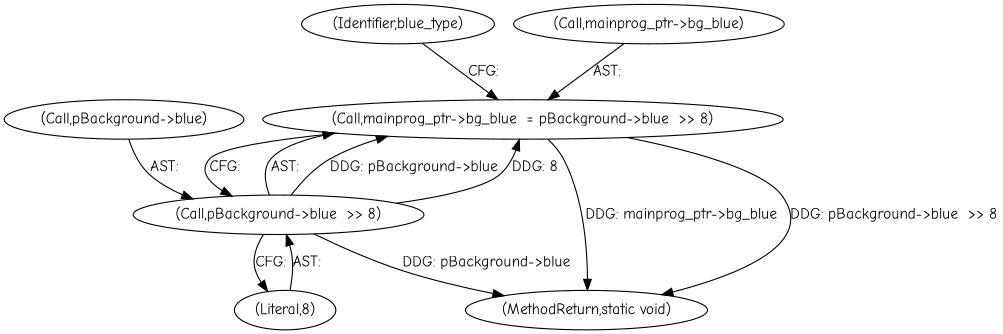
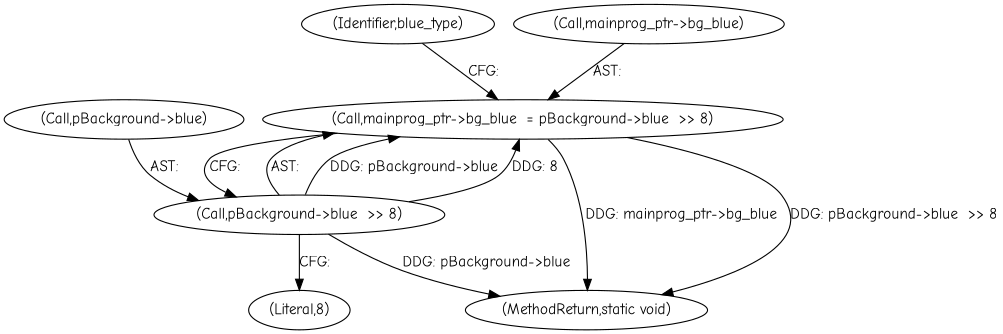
edge "(Literal,8)" -> "(Call,pBackground->blue  >> 8)": removed, label "AST:"
